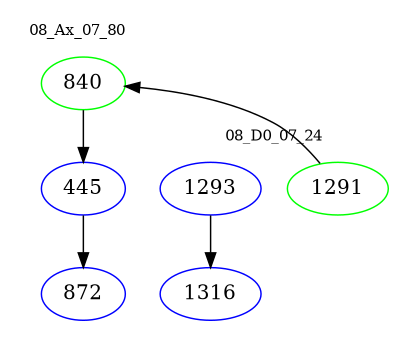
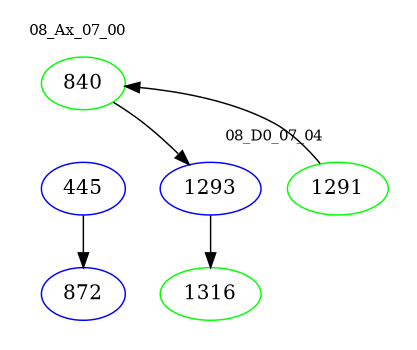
cluster "08_Ax_07_80": label "08_Ax_07_80" -> "08_Ax_07_00"
edge "840" -> "445": now "840" -> "1293"
cluster "08_D0_07_24": label "08_D0_07_24" -> "08_D0_07_04"
node "1316": color blue -> green
